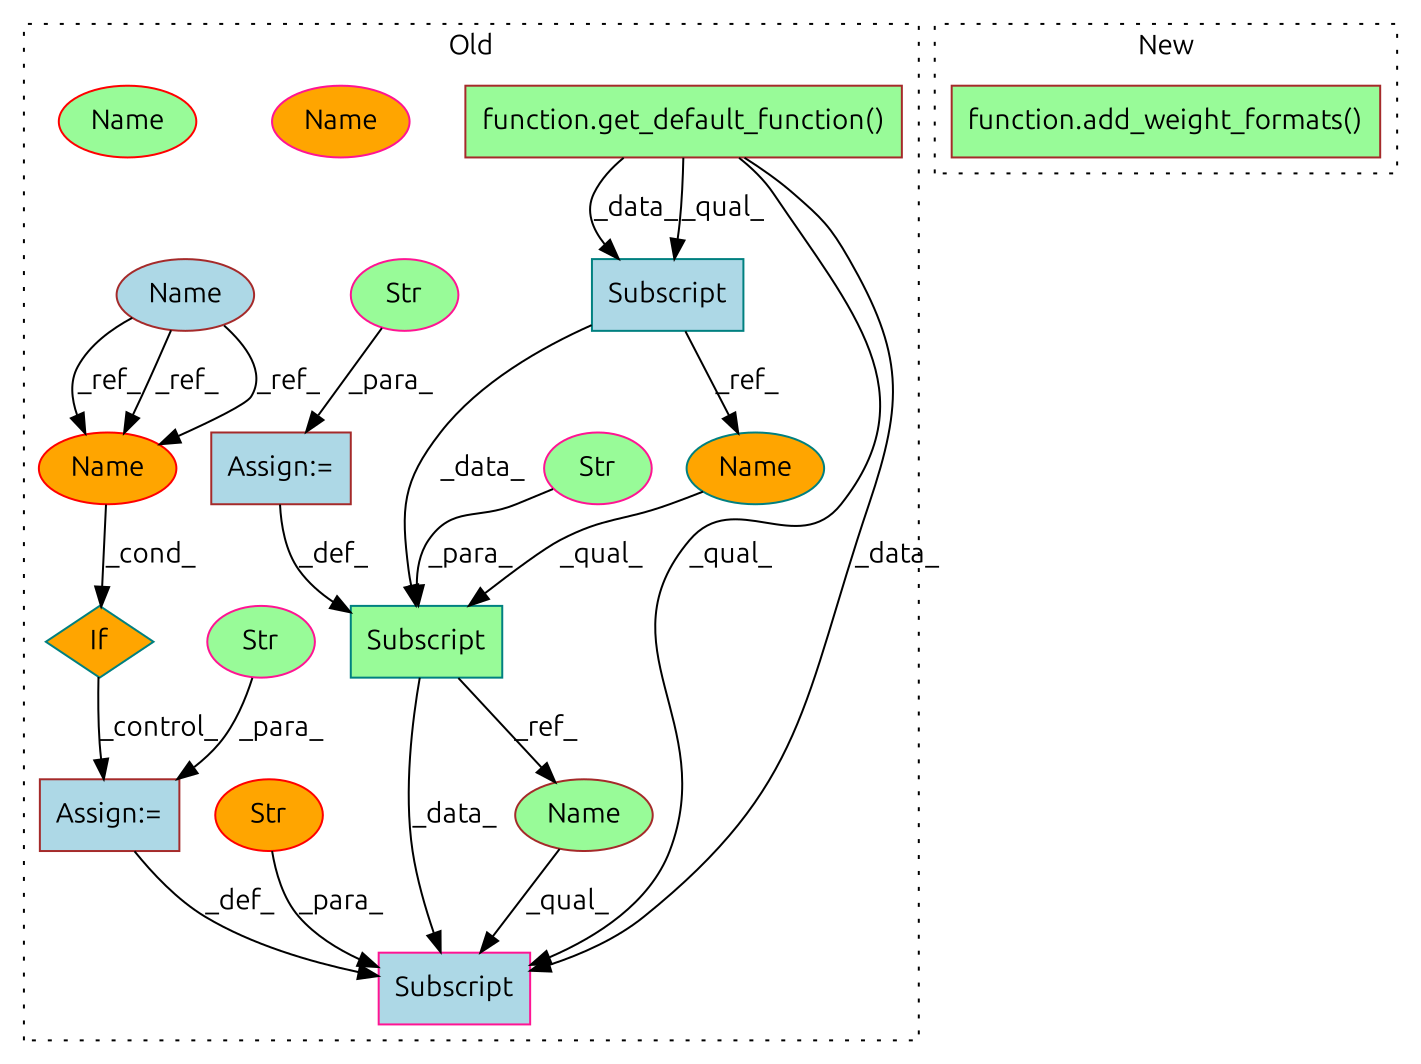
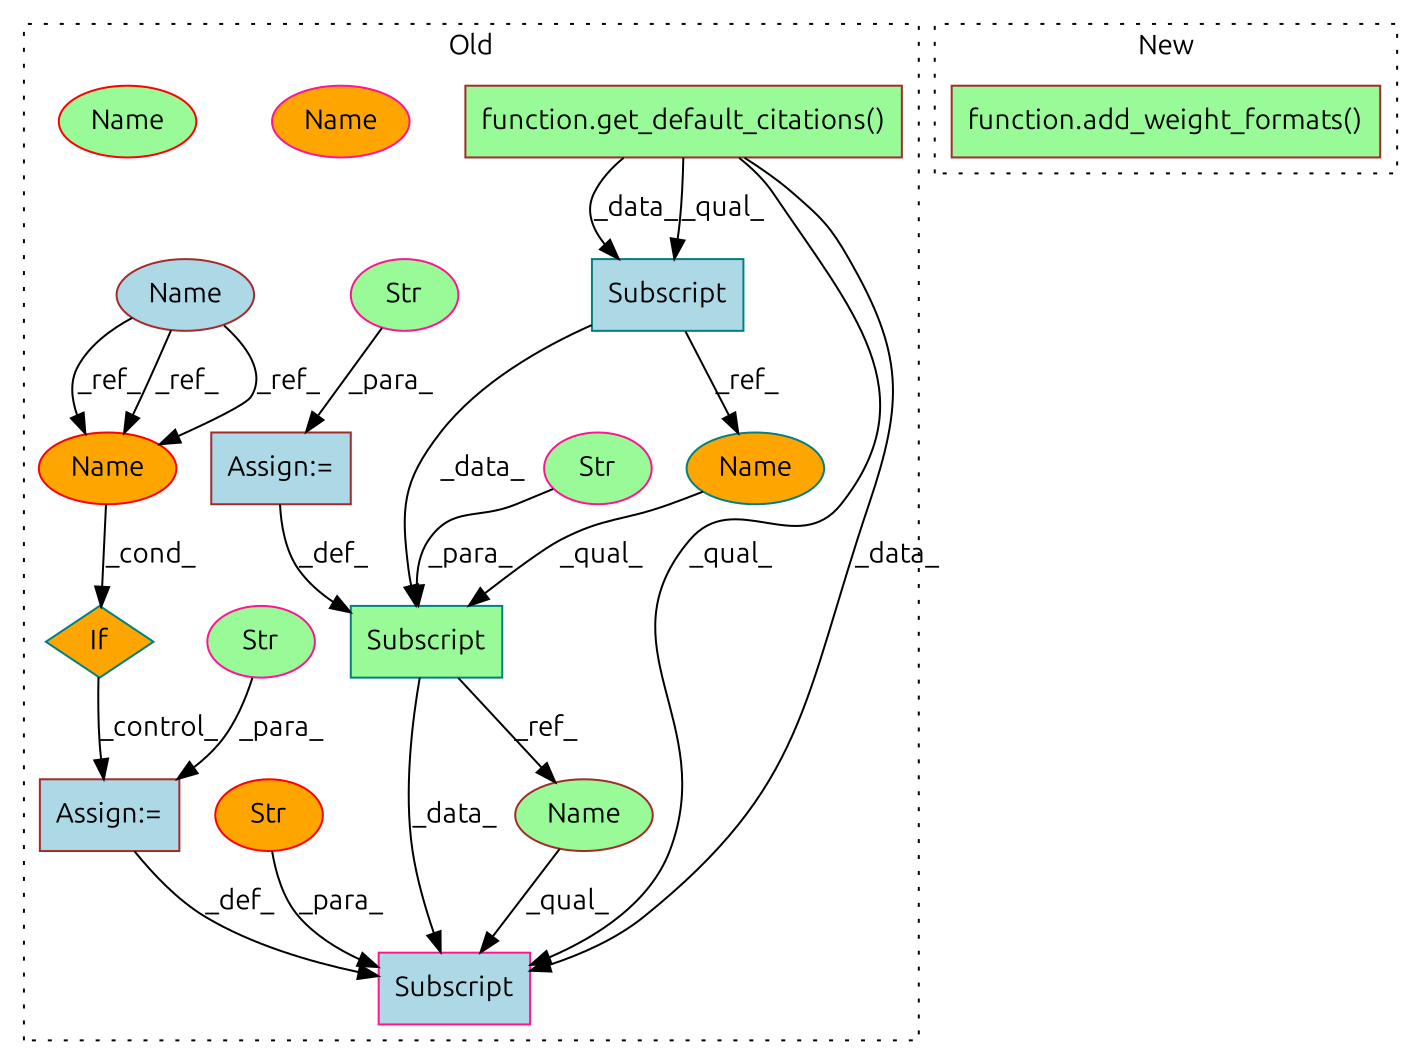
node "function.get_default_function()": label "function.get_default_function()" -> "function.get_default_citations()"
